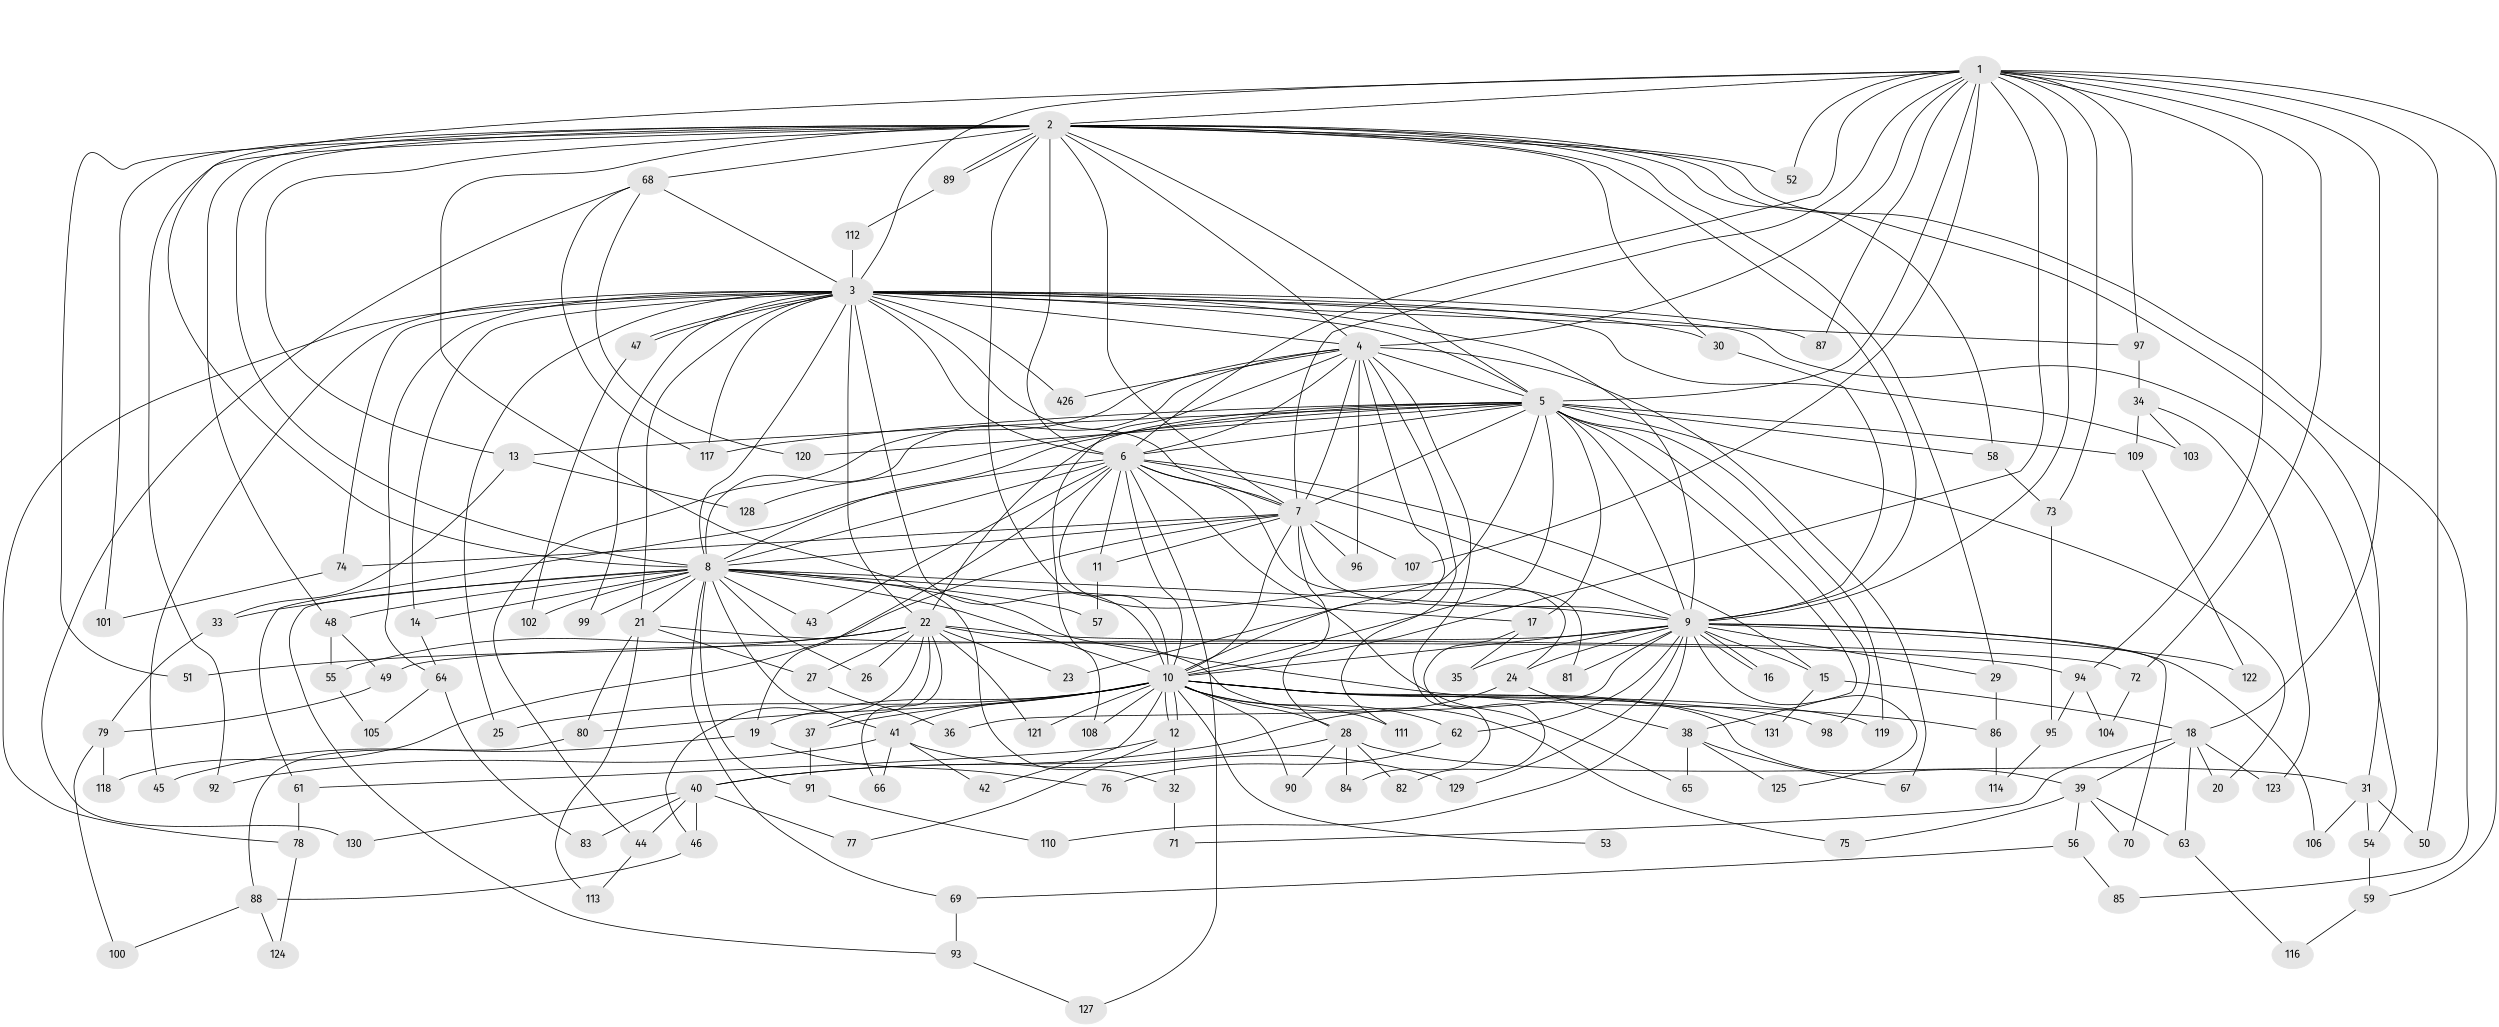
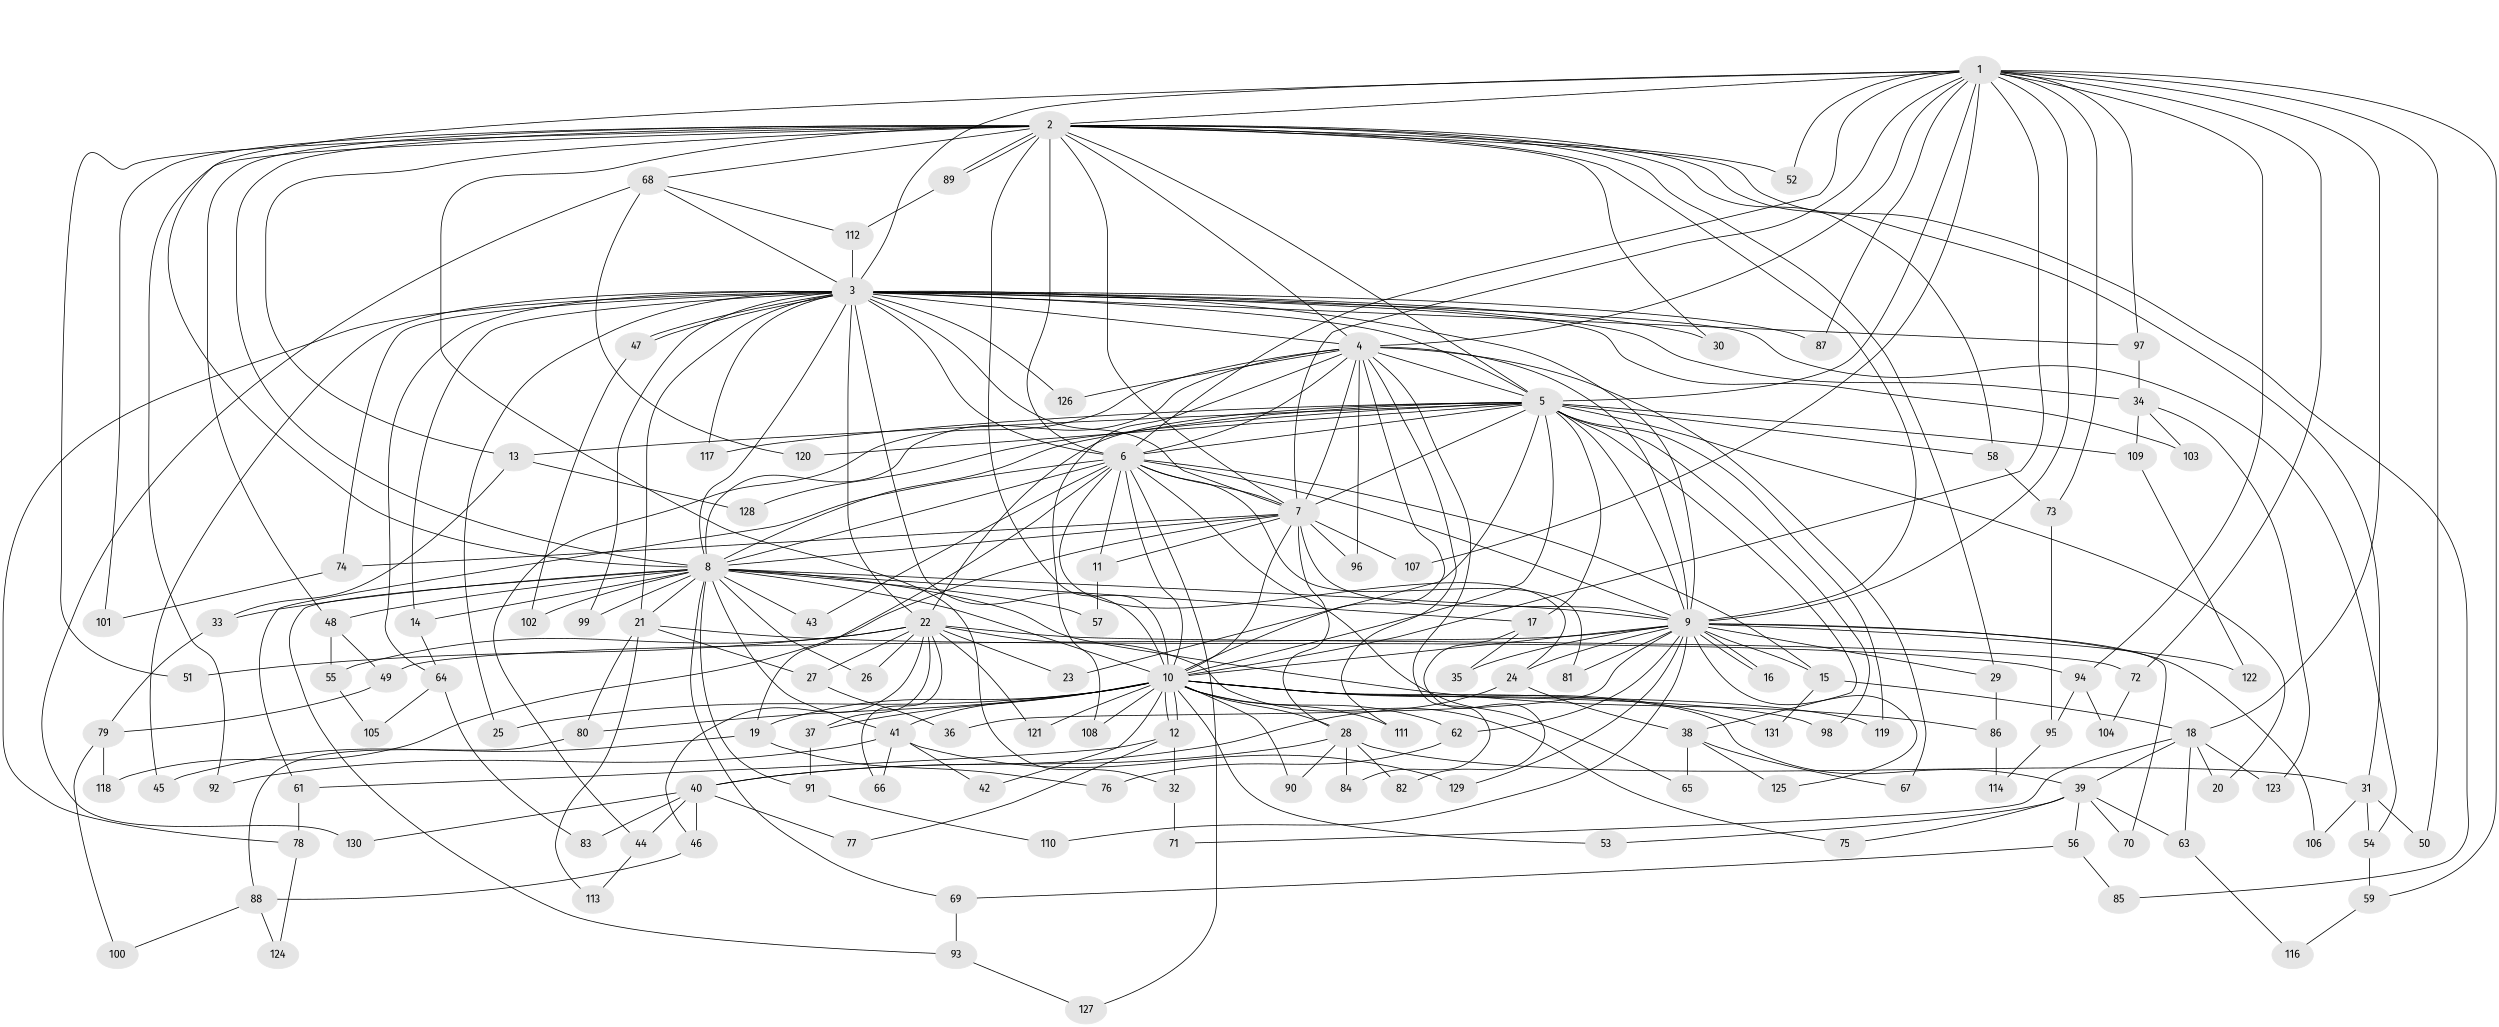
edge "68" -- "117": now "68" -- "112"
edge "3" -- "34": added
node "426": label "426" -> "126"
edge "30" -- "9": now "4" -- "9"
edge "39" -- "53": added
